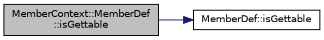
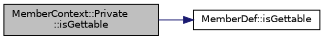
node "MemberContext::MemberDef ::isGettable": label "MemberContext::MemberDef ::isGettable" -> "MemberContext::Private ::isGettable"
